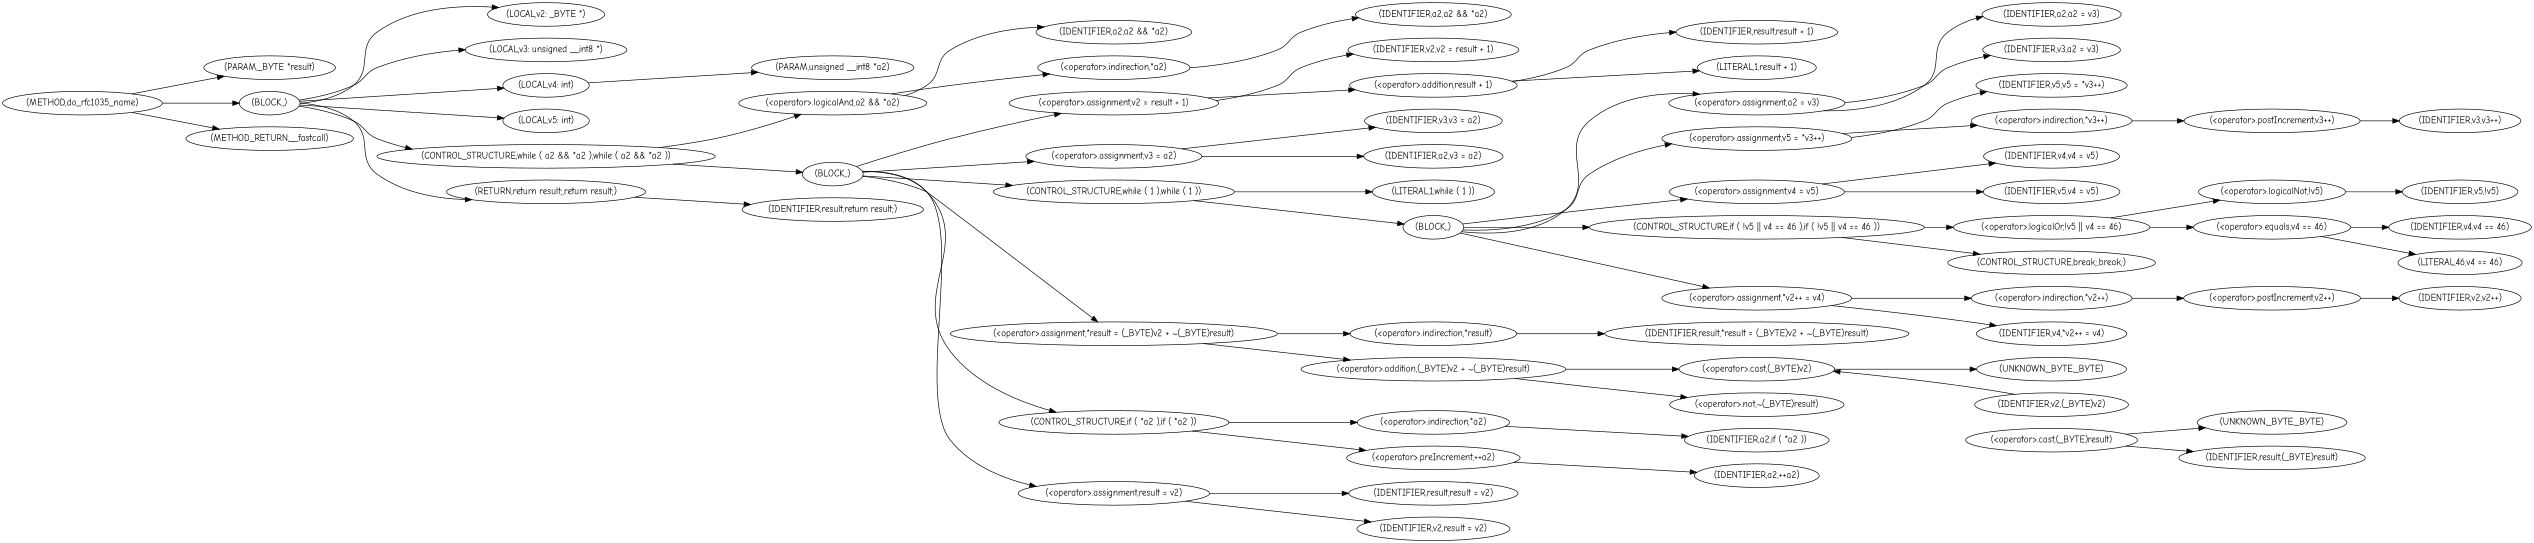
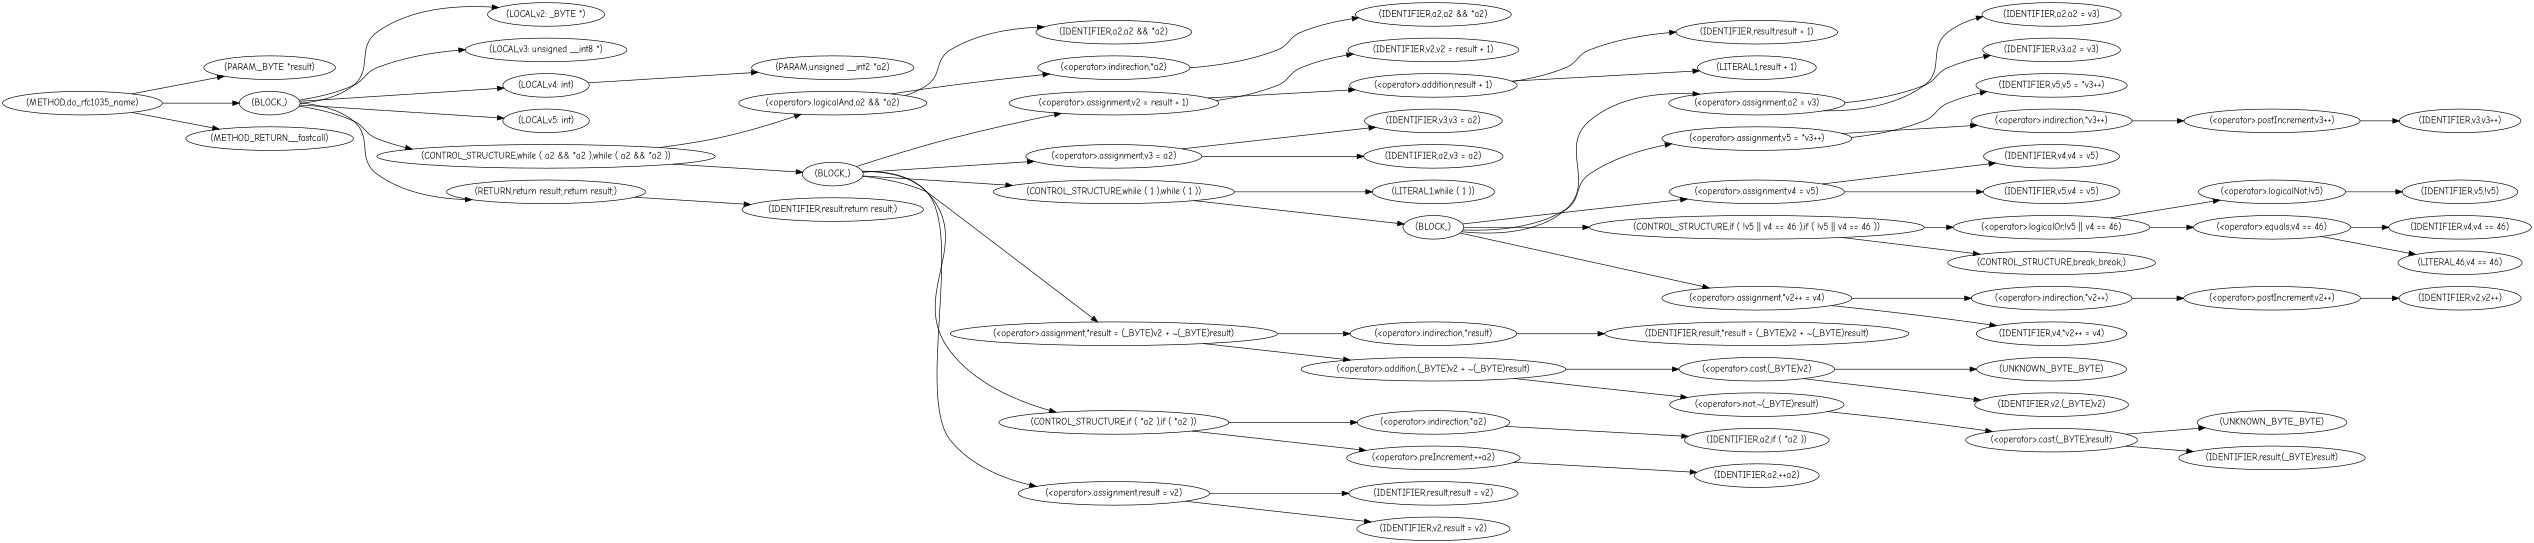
node "(PARAM,unsigned __int8 *a2)": label "(PARAM,unsigned __int8 *a2)" -> "(PARAM,unsigned __int2 *a2)"
edge "(IDENTIFIER,v2,(_BYTE)v2)" -> "(<operator>.cast,(_BYTE)v2)": reversed
edge "(<operator>.not,~(_BYTE)result)" -> "(<operator>.cast,(_BYTE)result)": added
